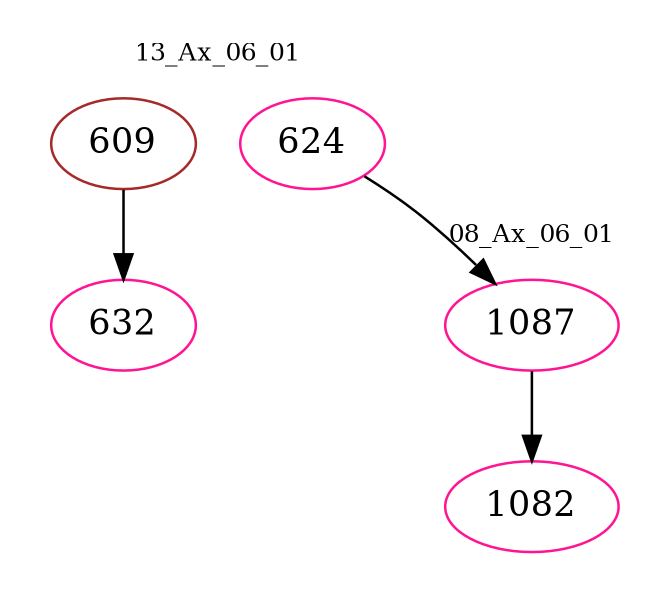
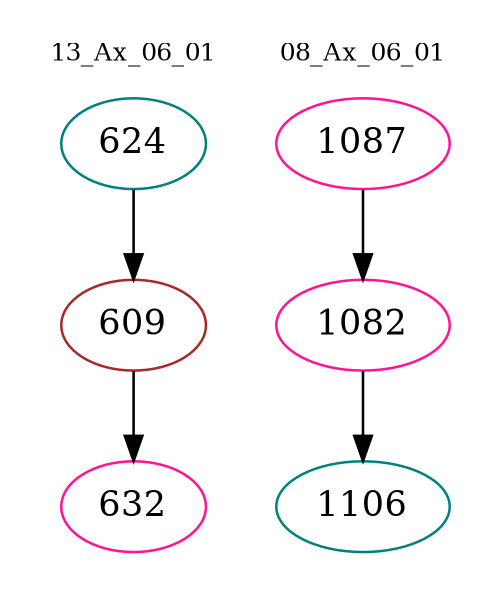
node "624": color deeppink -> teal
edge "624" -> "1087": now "624" -> "609"
node "1106": added
